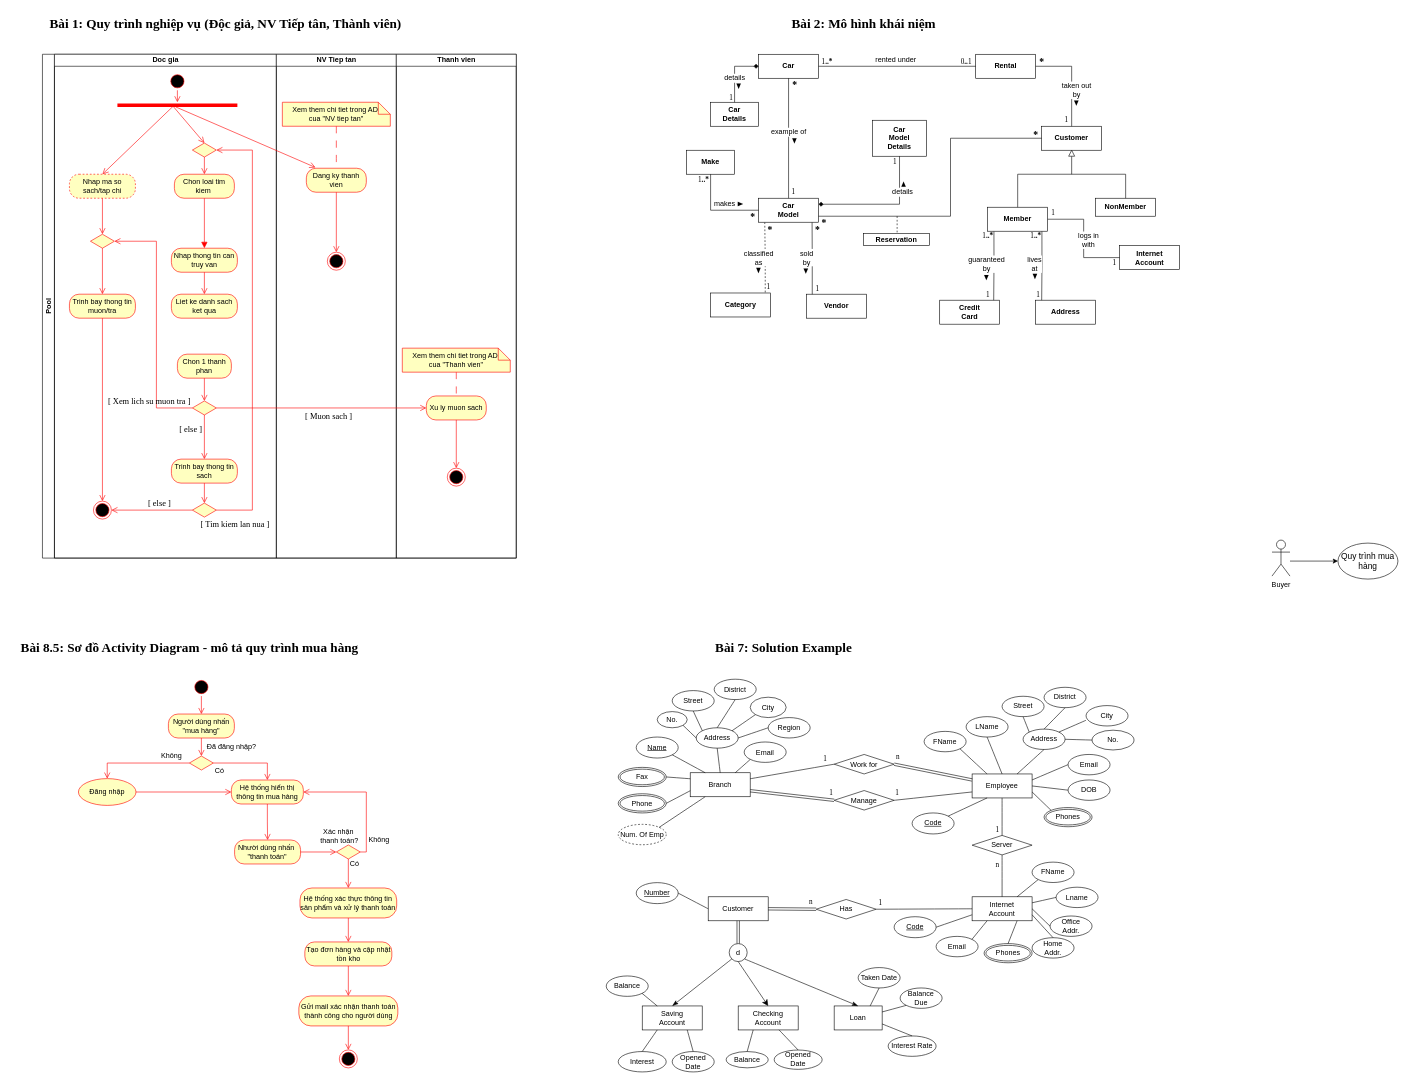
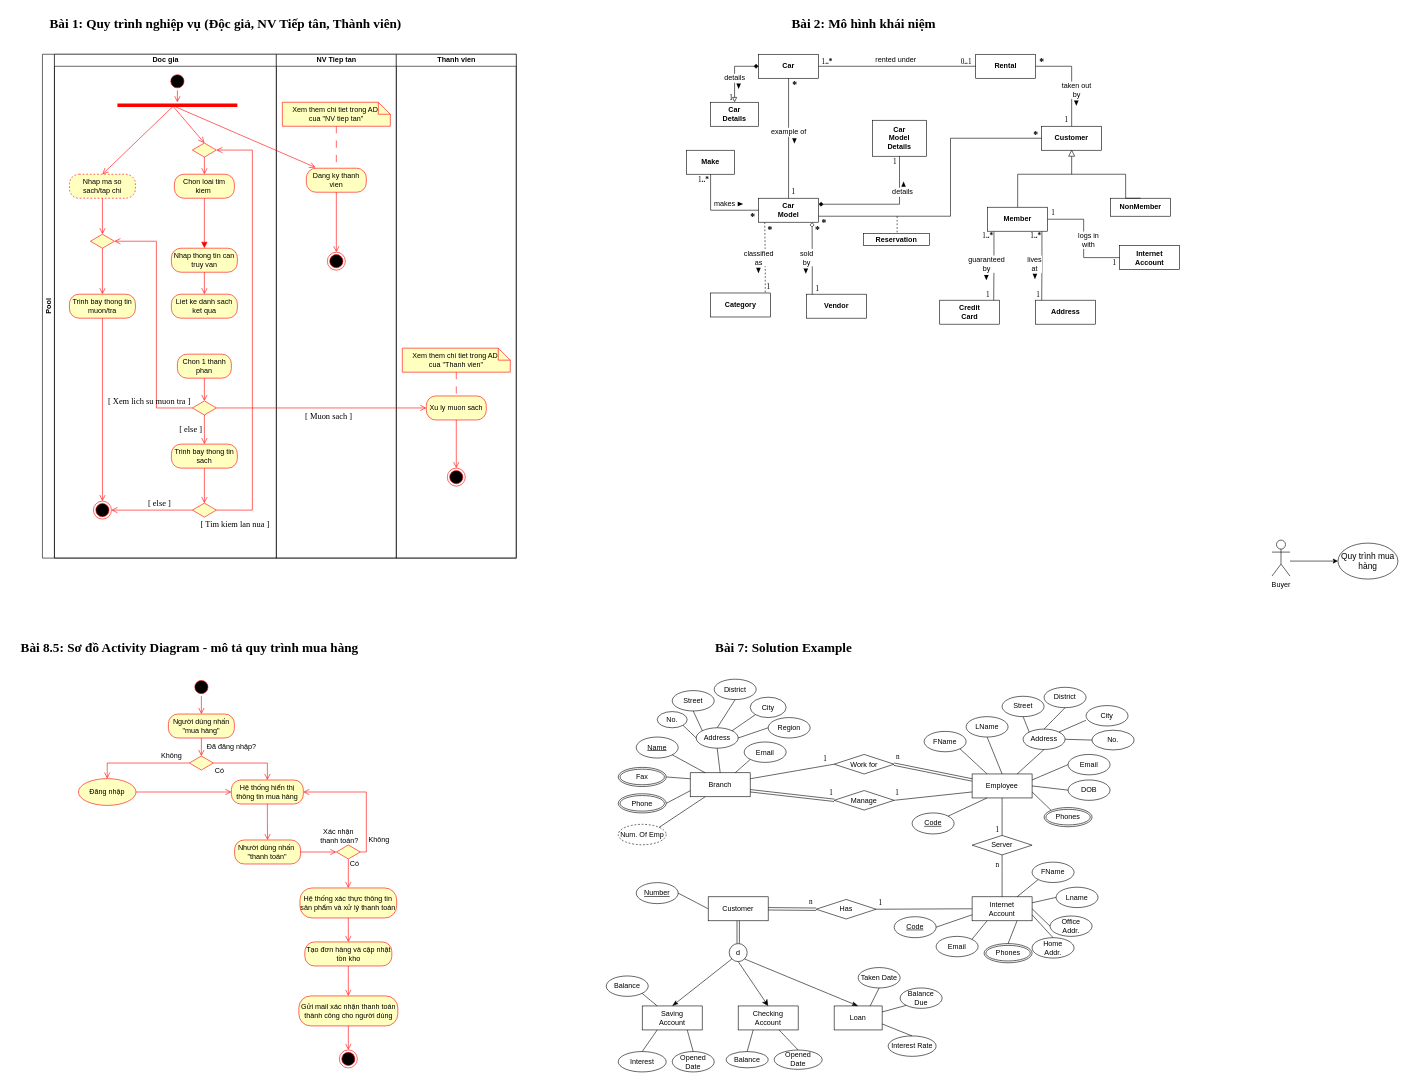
edge "Car Details" -> "Car": arrowhead none -> block
node "NonMember": moved (1126, 207) -> (1141, 207)
edge "Car Model" -- "Vendor": arrowhead none -> diamond
node "Trinh bay thong tin sach": moved (204, 471) -> (204, 456)
